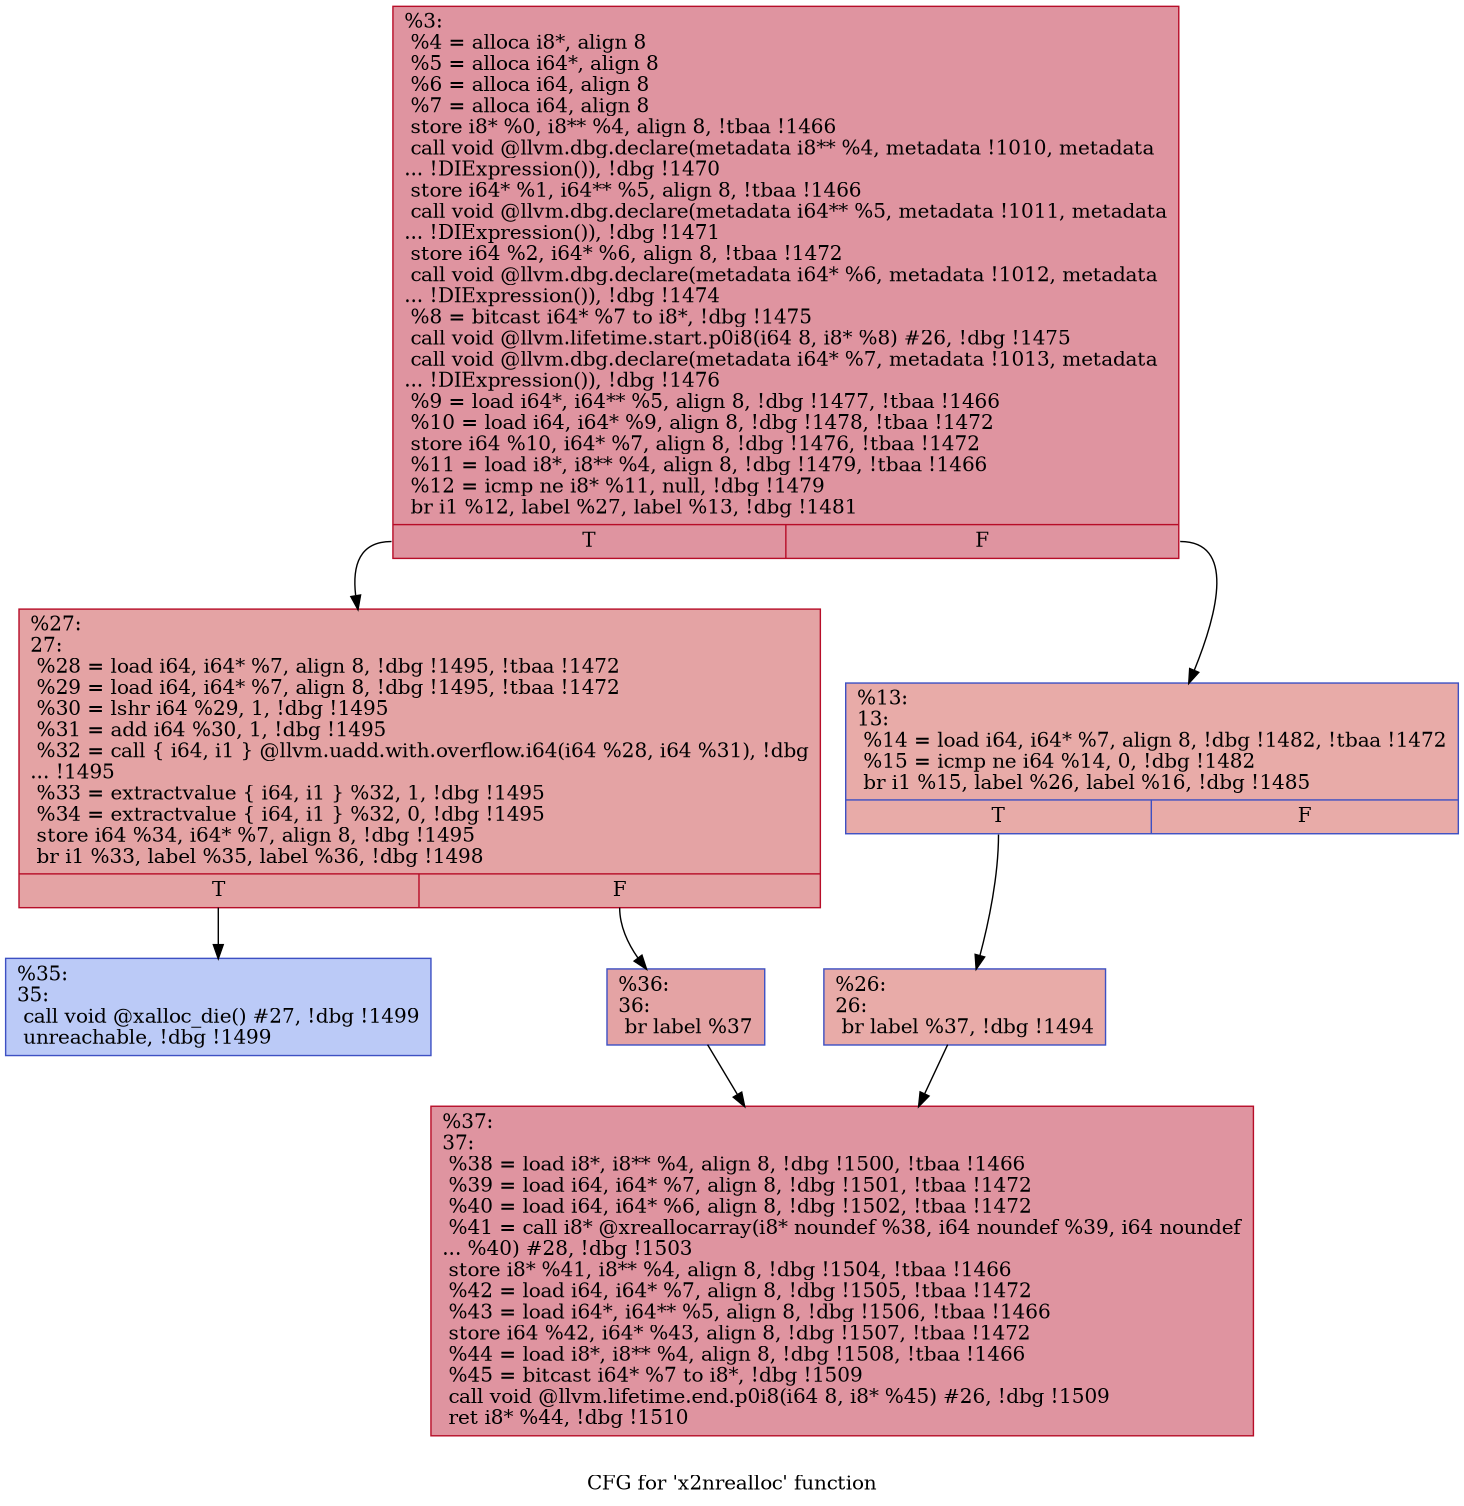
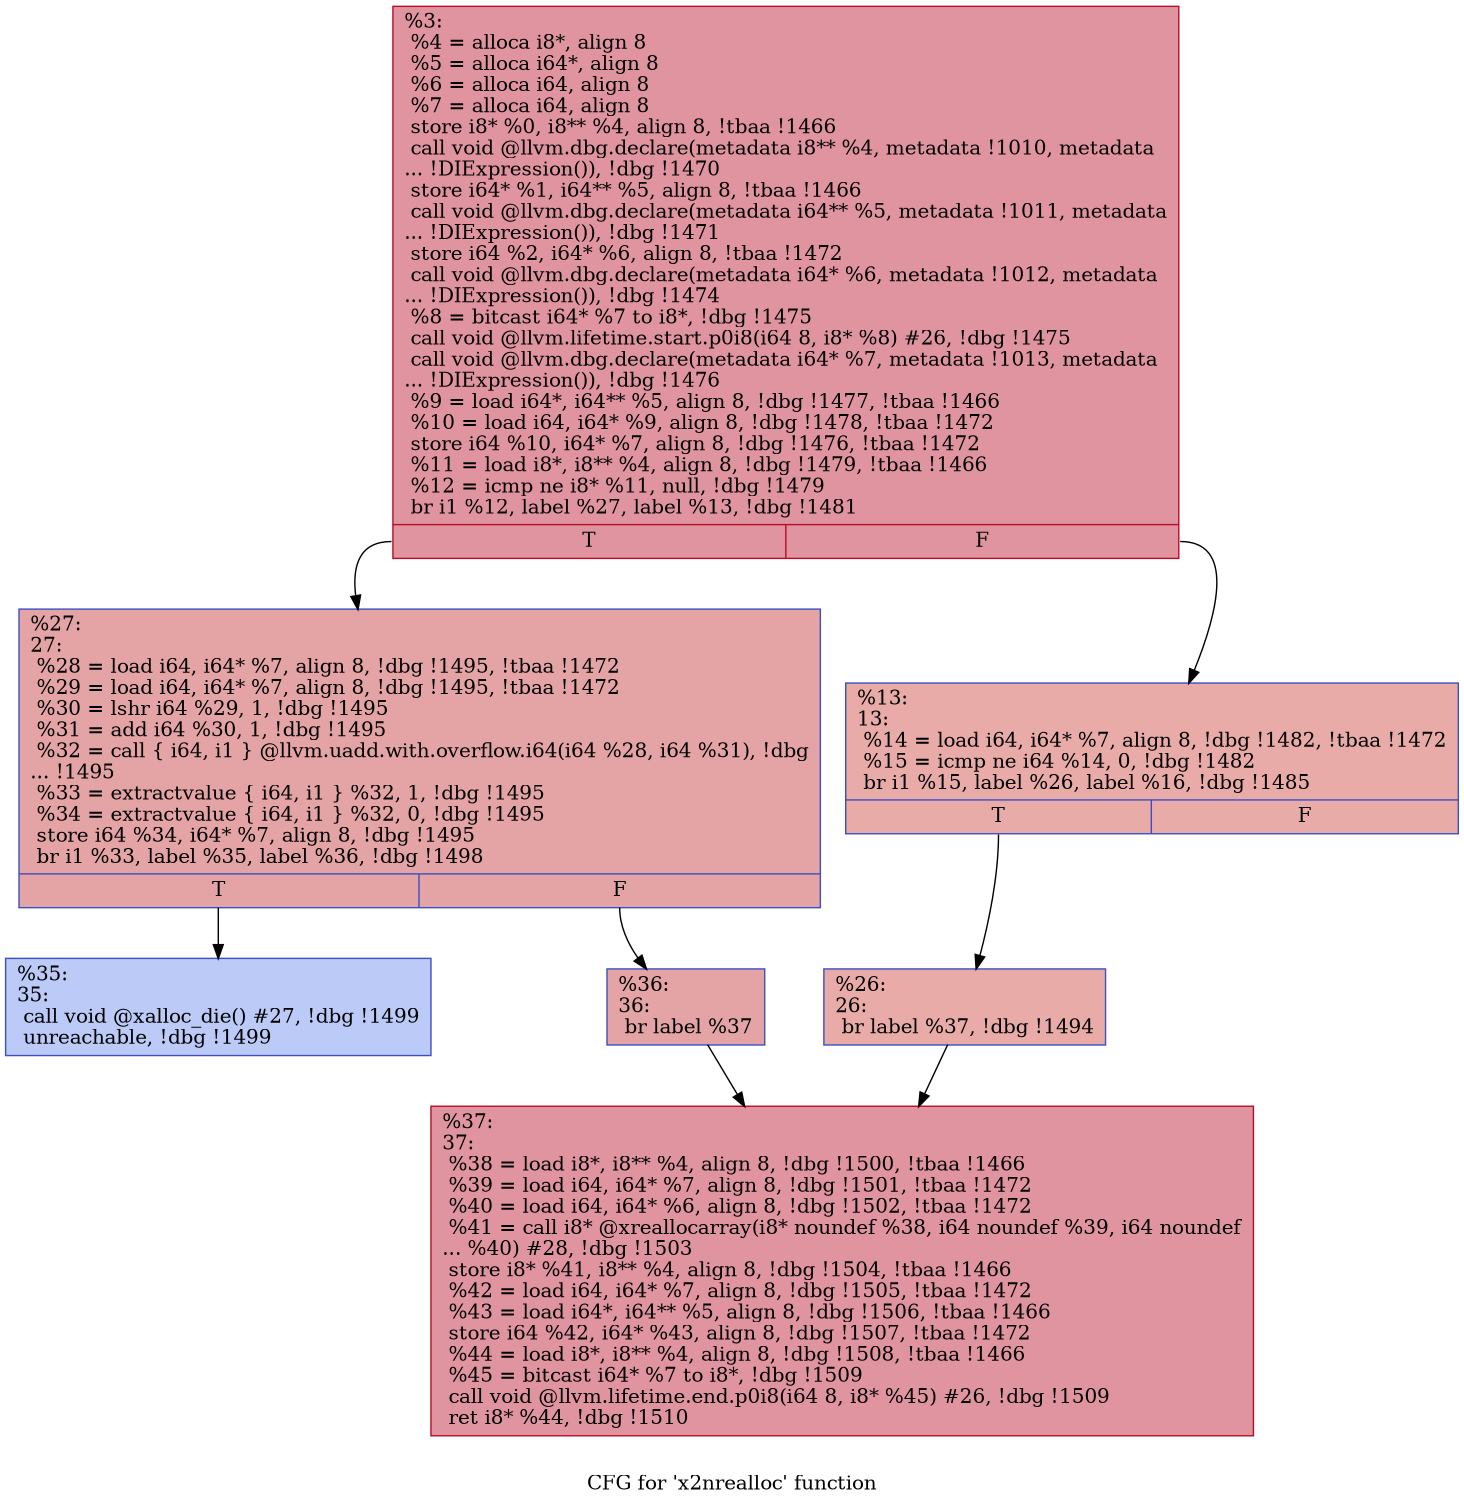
node "%27:": color #b70d28ff -> #3d50c3ff
